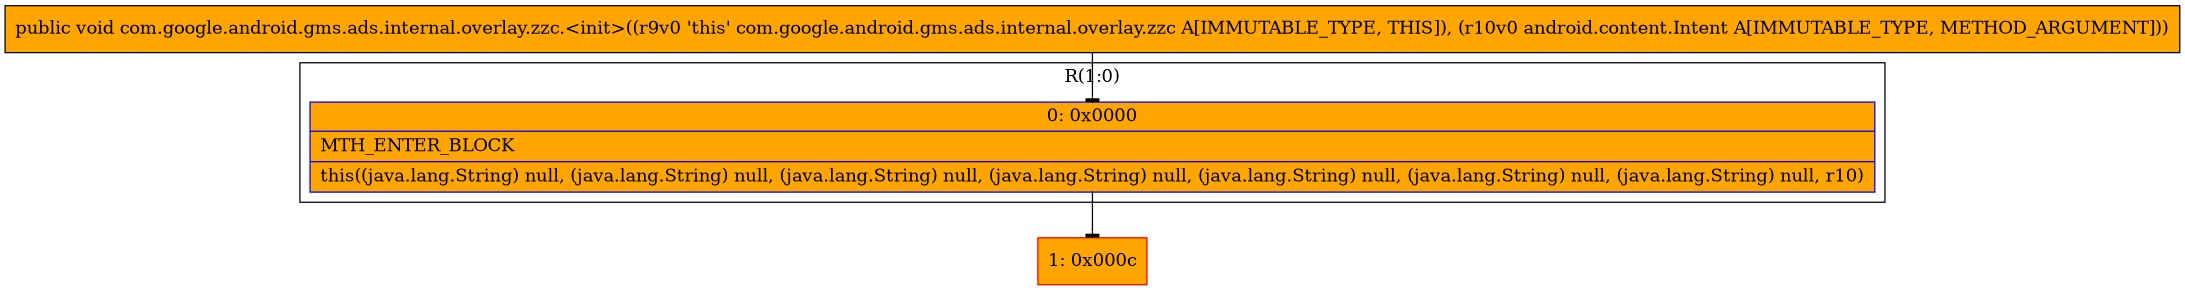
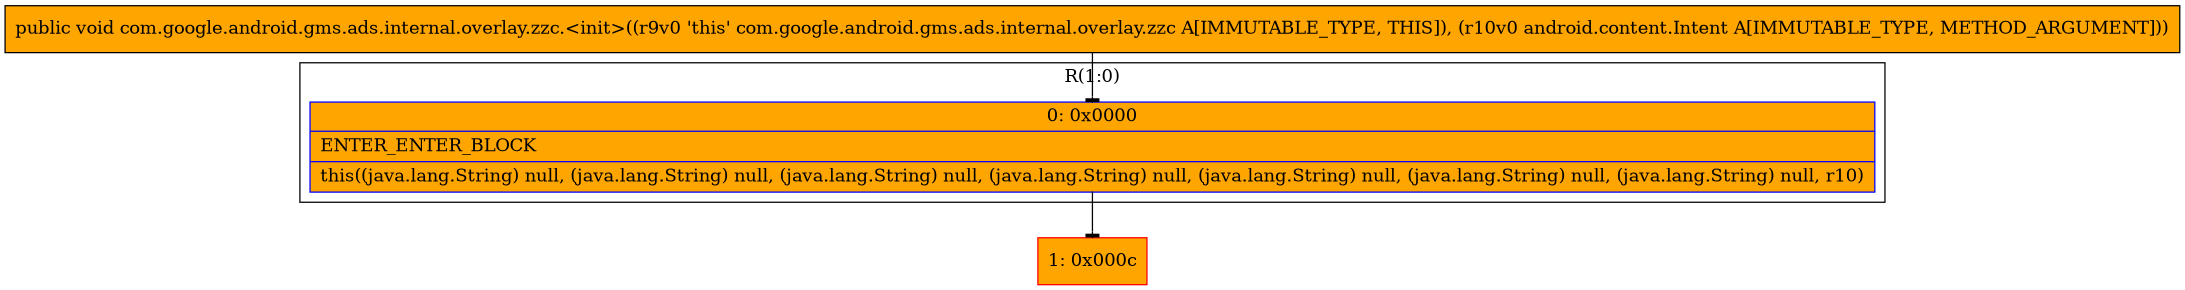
node "0: 0x0000": text "MTH_ENTER_BLOCK" -> "ENTER_ENTER_BLOCK"
